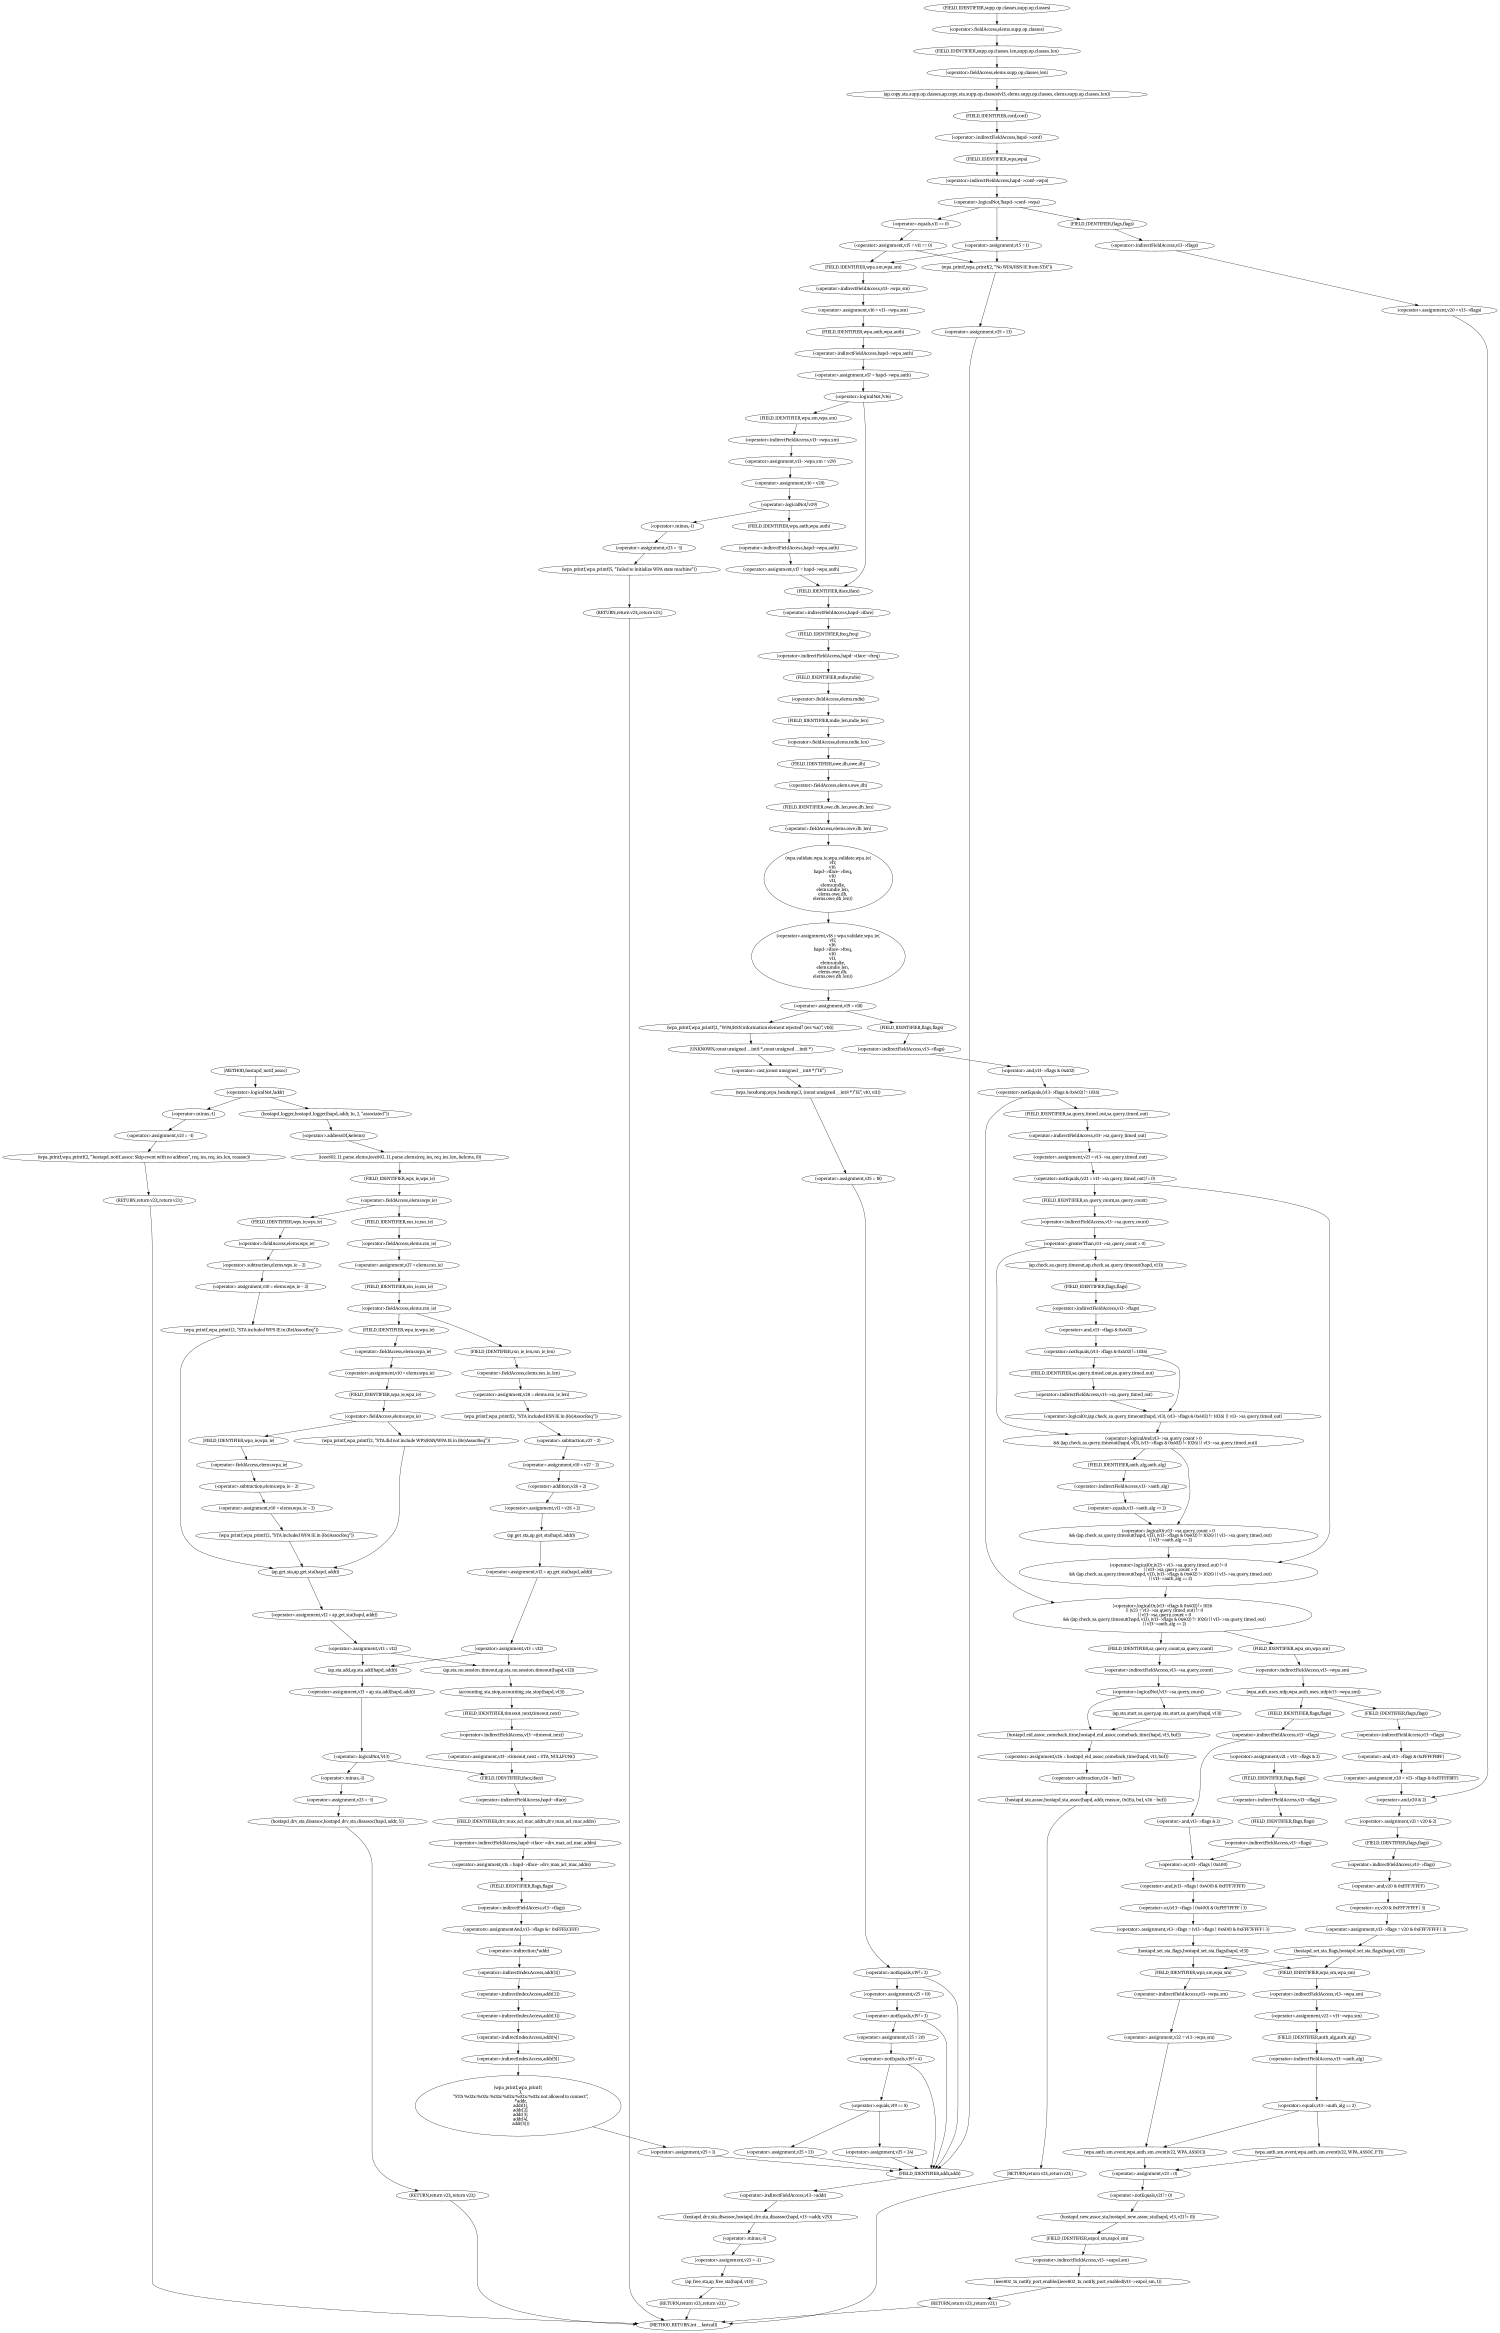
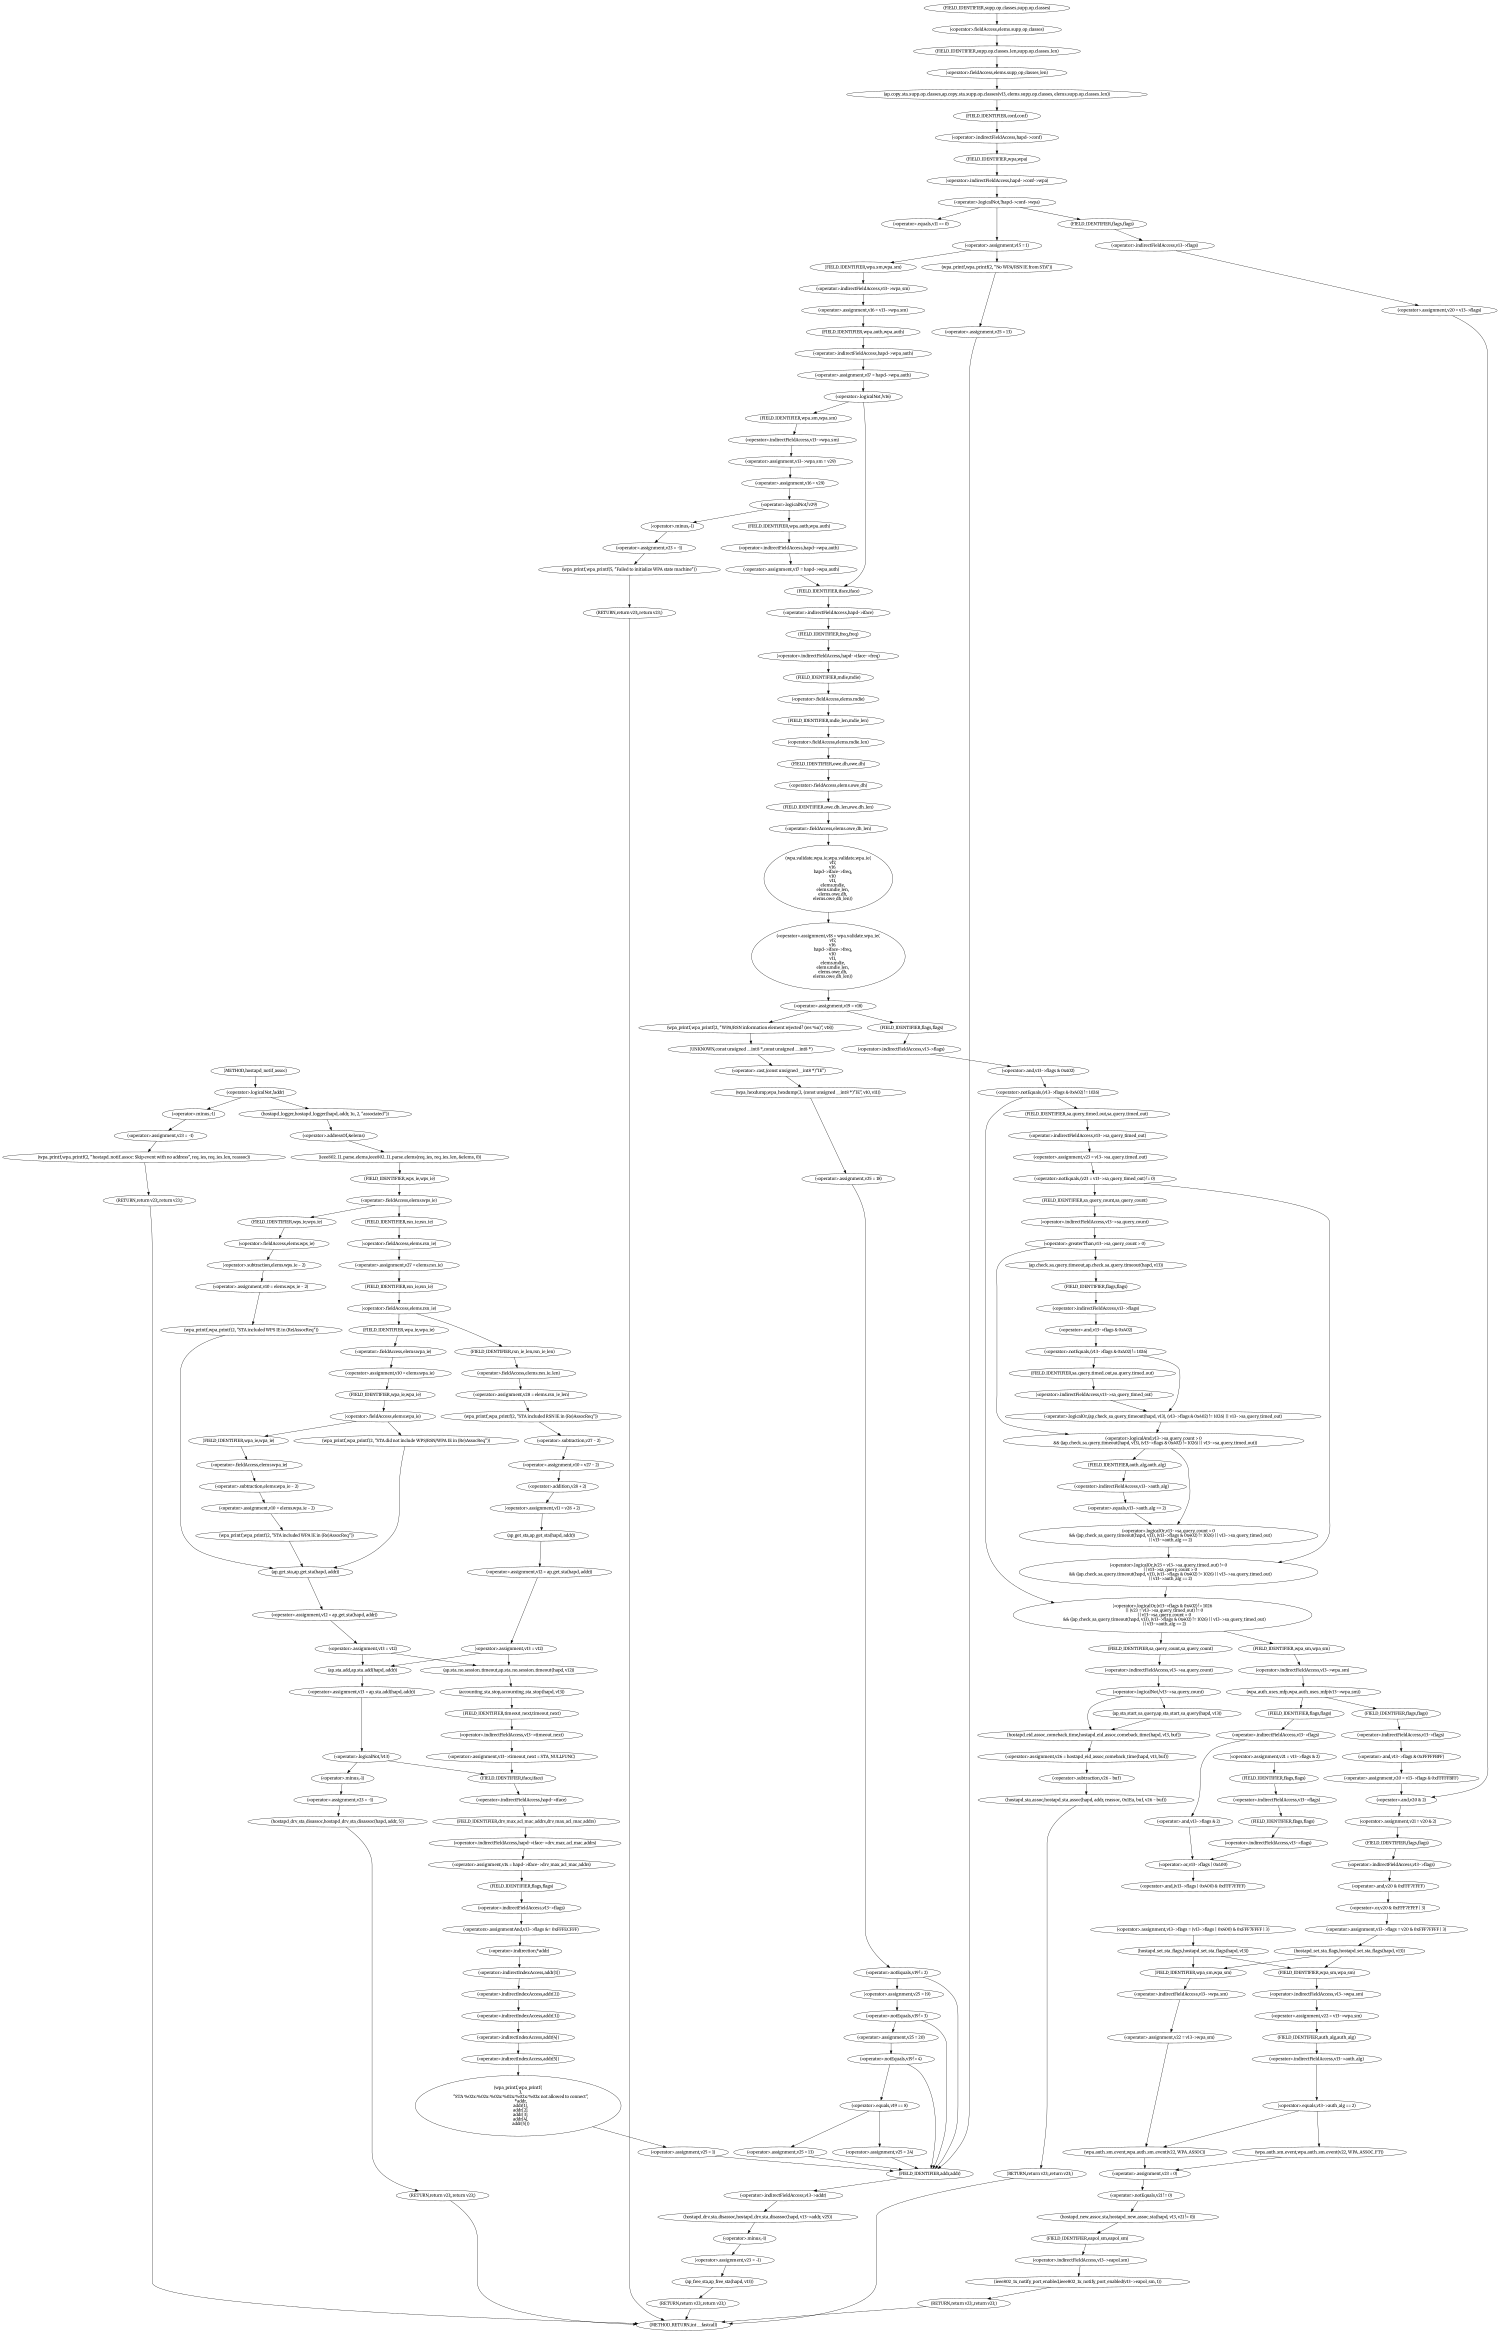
node "(<operator>.assignment,v15 = v11 == 0)": removed
node "(<operator>.or,(v13->flags | 0x400) & 0xFFF7FFFF | 3)": removed
